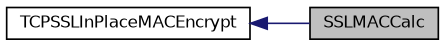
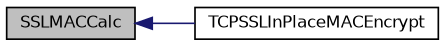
edge "SSLMACCalc" -> "TCPSSLInPlaceMACEncrypt": reversed
